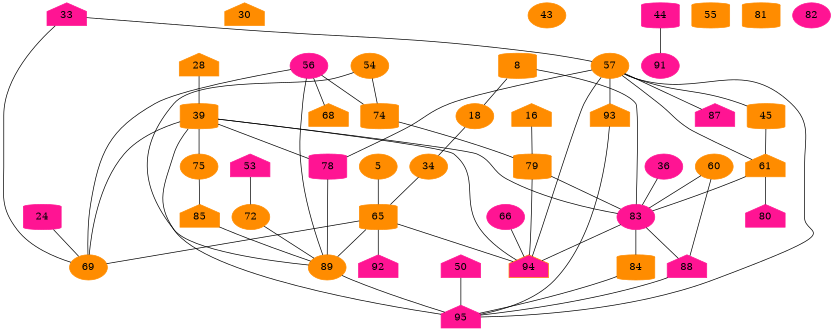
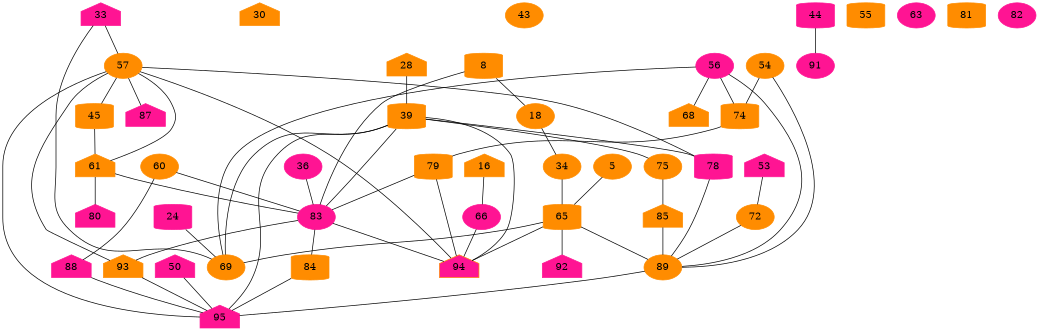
node "63": added
edge "16" -- "79": now "16" -- "66"
edge "83" -- "88": now "83" -- "93"
